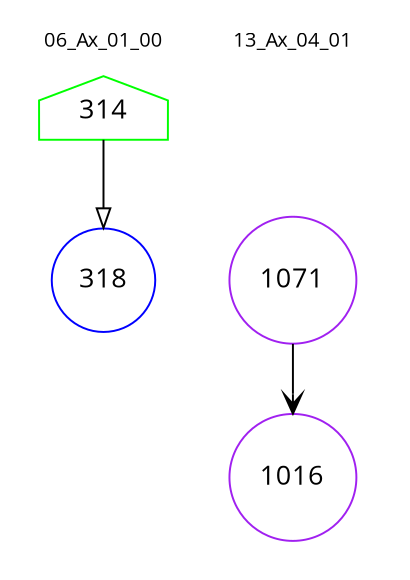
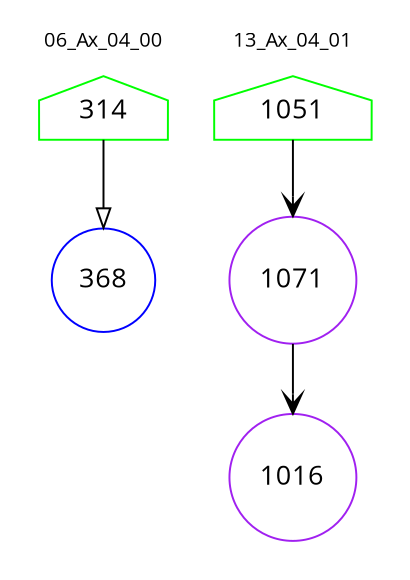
cluster "06_Ax_01_00": label "06_Ax_01_00" -> "06_Ax_04_00"
node "1051": added
node "318": label "318" -> "368"
